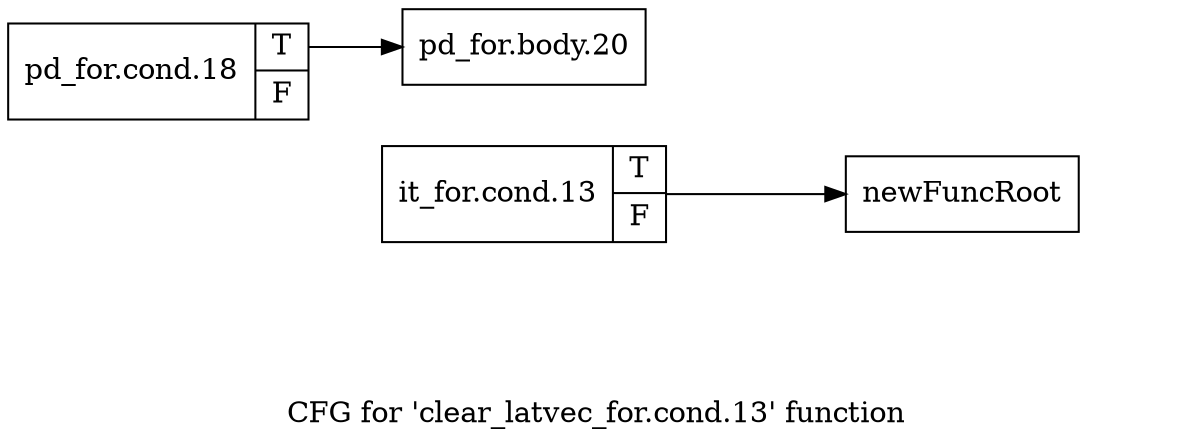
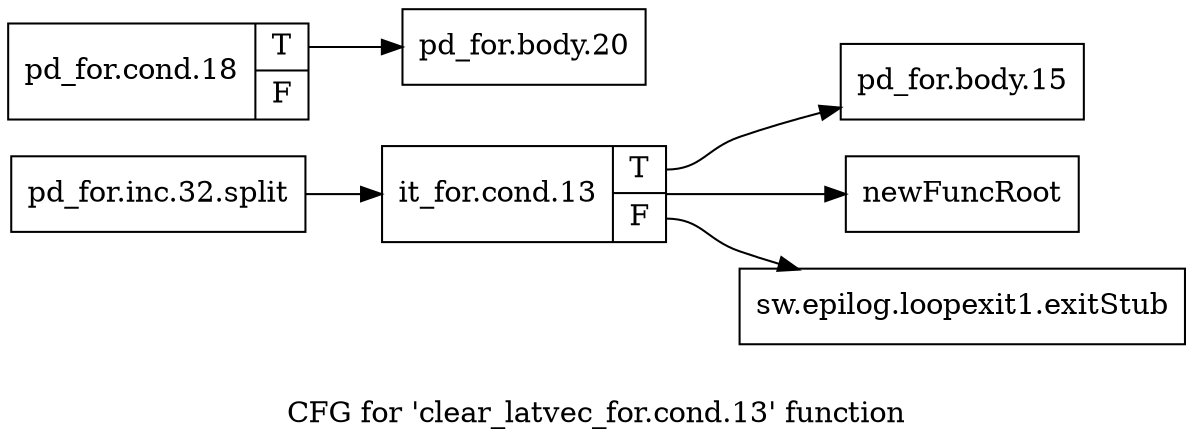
node "pd_for.body.15": added
node "pd_for.inc.32.split": added
node "sw.epilog.loopexit1.exitStub": added
